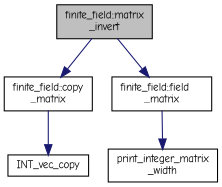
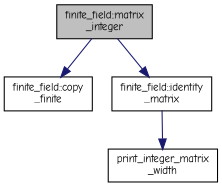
node "finite_field::matrix _invert": label "finite_field::matrix _invert" -> "finite_field::matrix _integer"
node "finite_field::copy _matrix": label "finite_field::copy _matrix" -> "finite_field::copy _finite"
node "finite_field::field _matrix": label "finite_field::field _matrix" -> "finite_field::identity _matrix"
node "INT_vec_copy": removed
